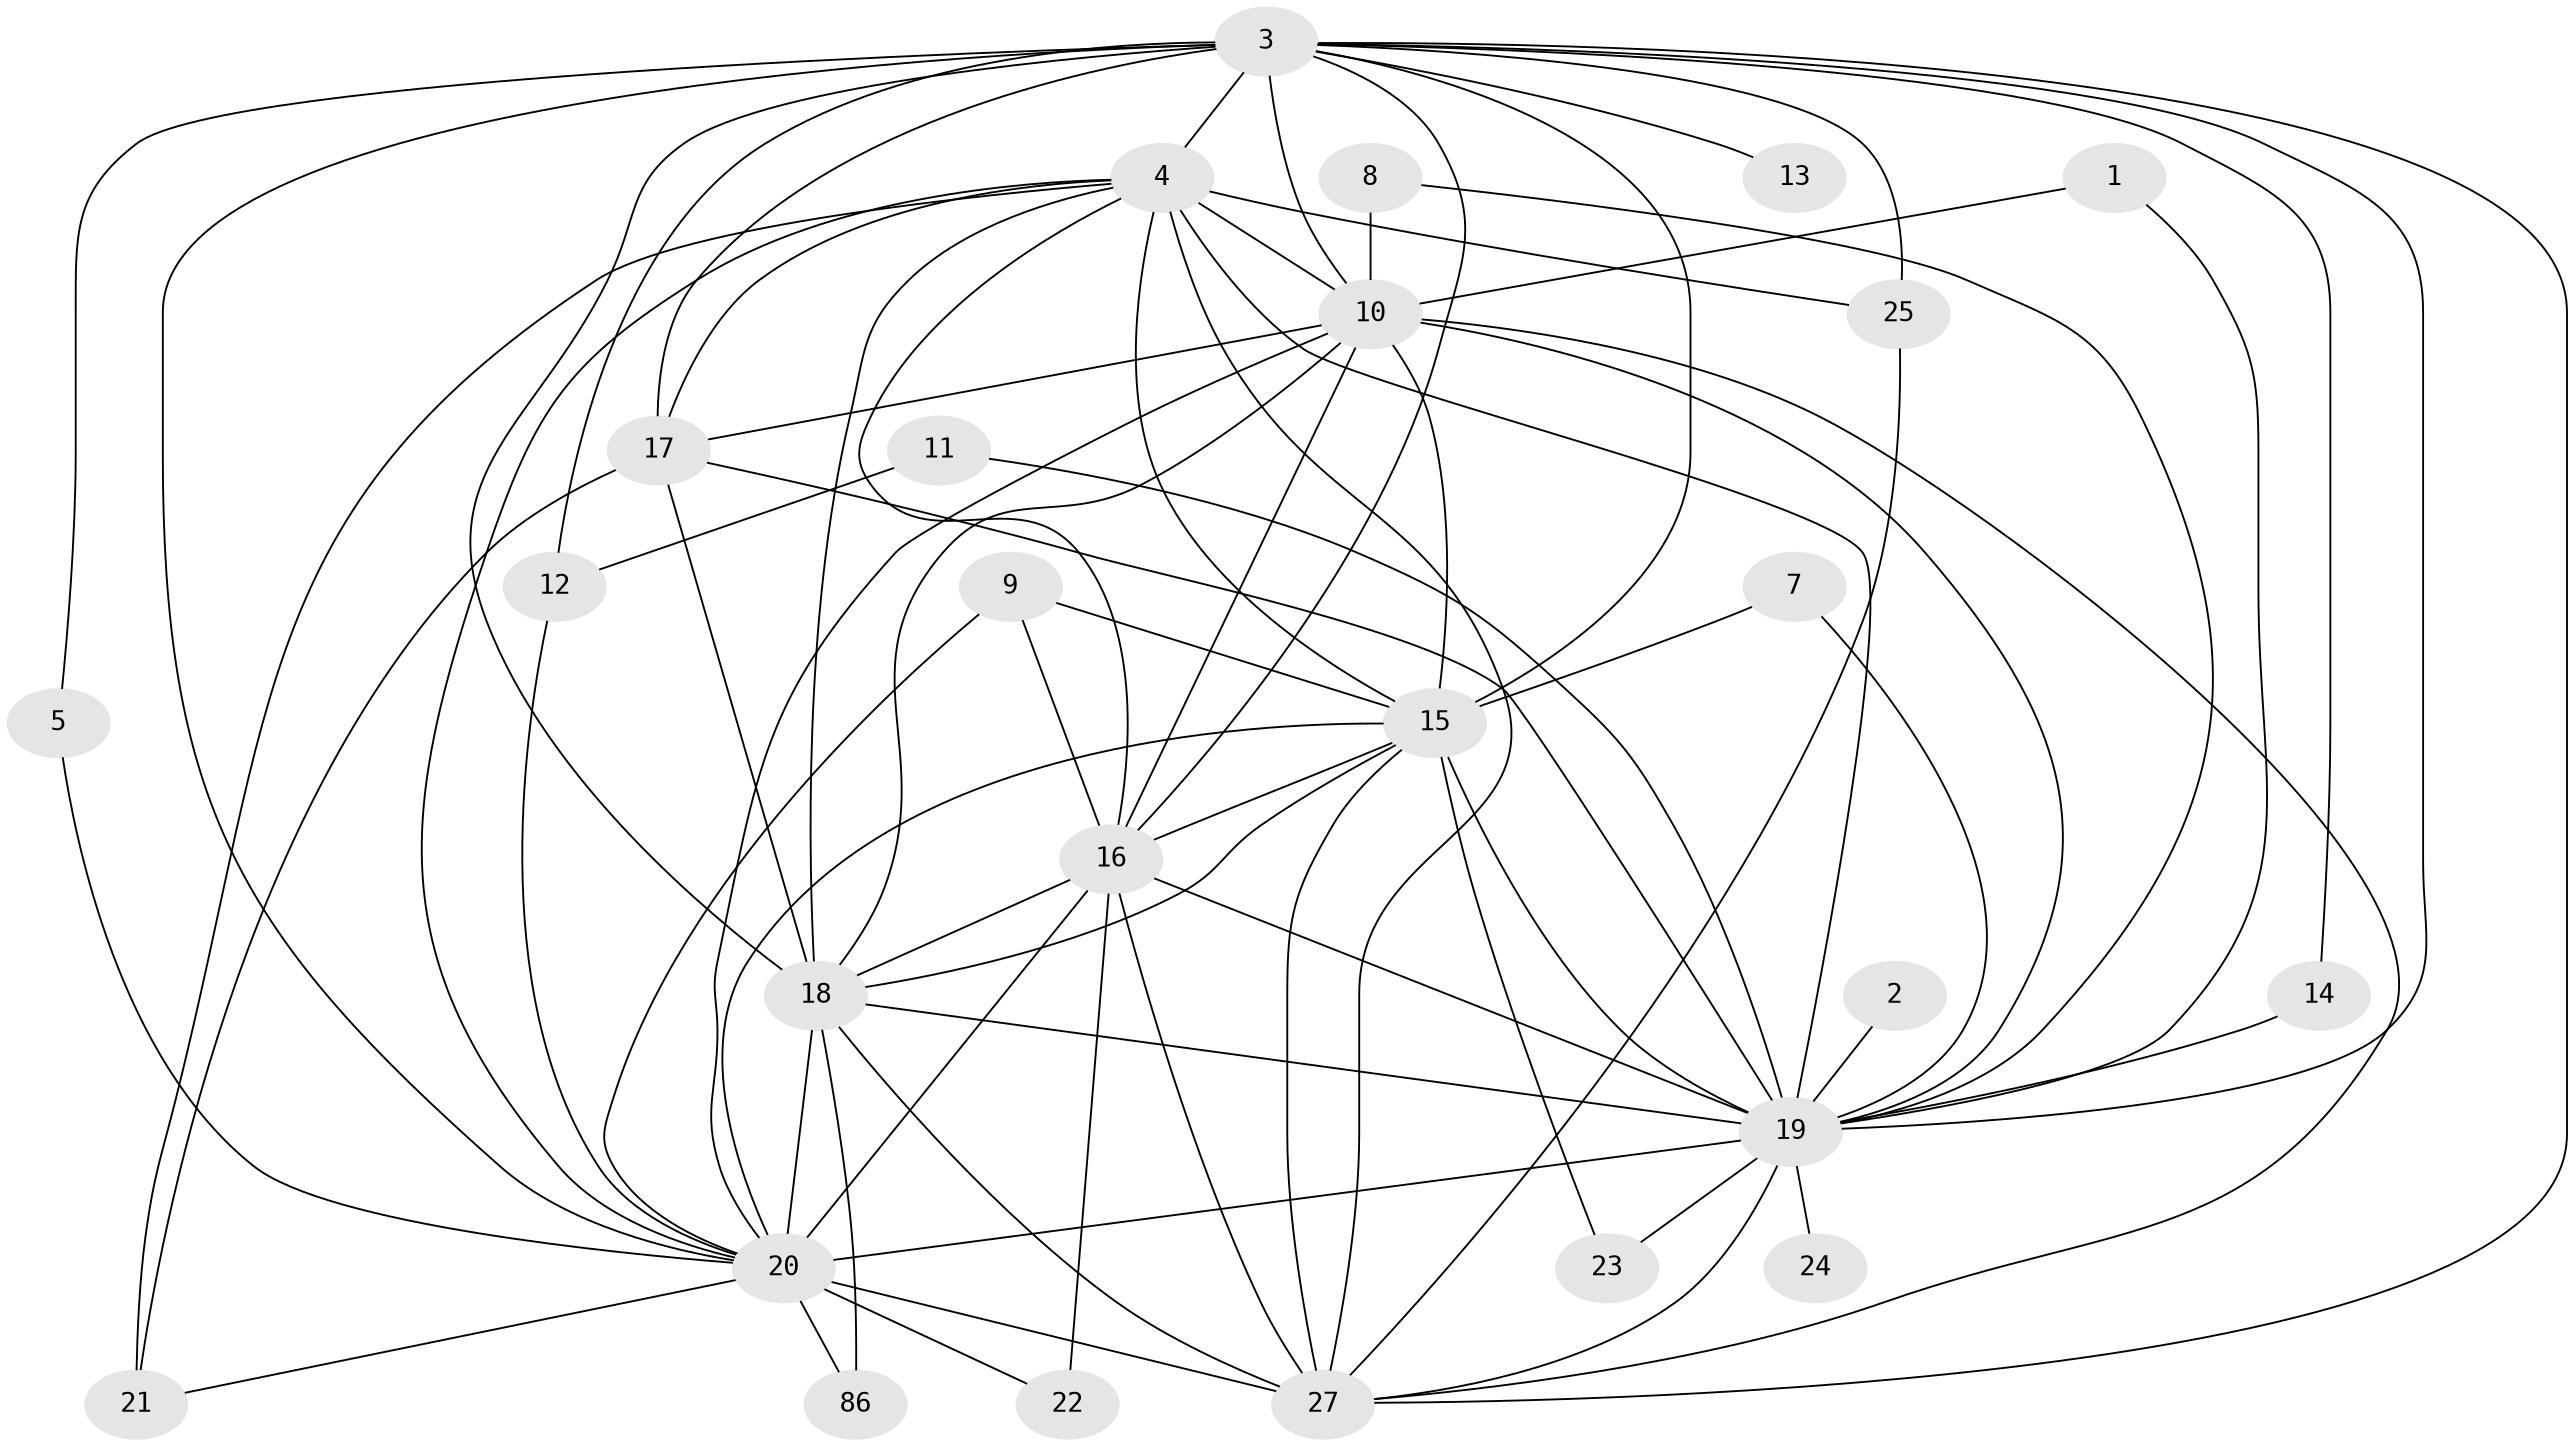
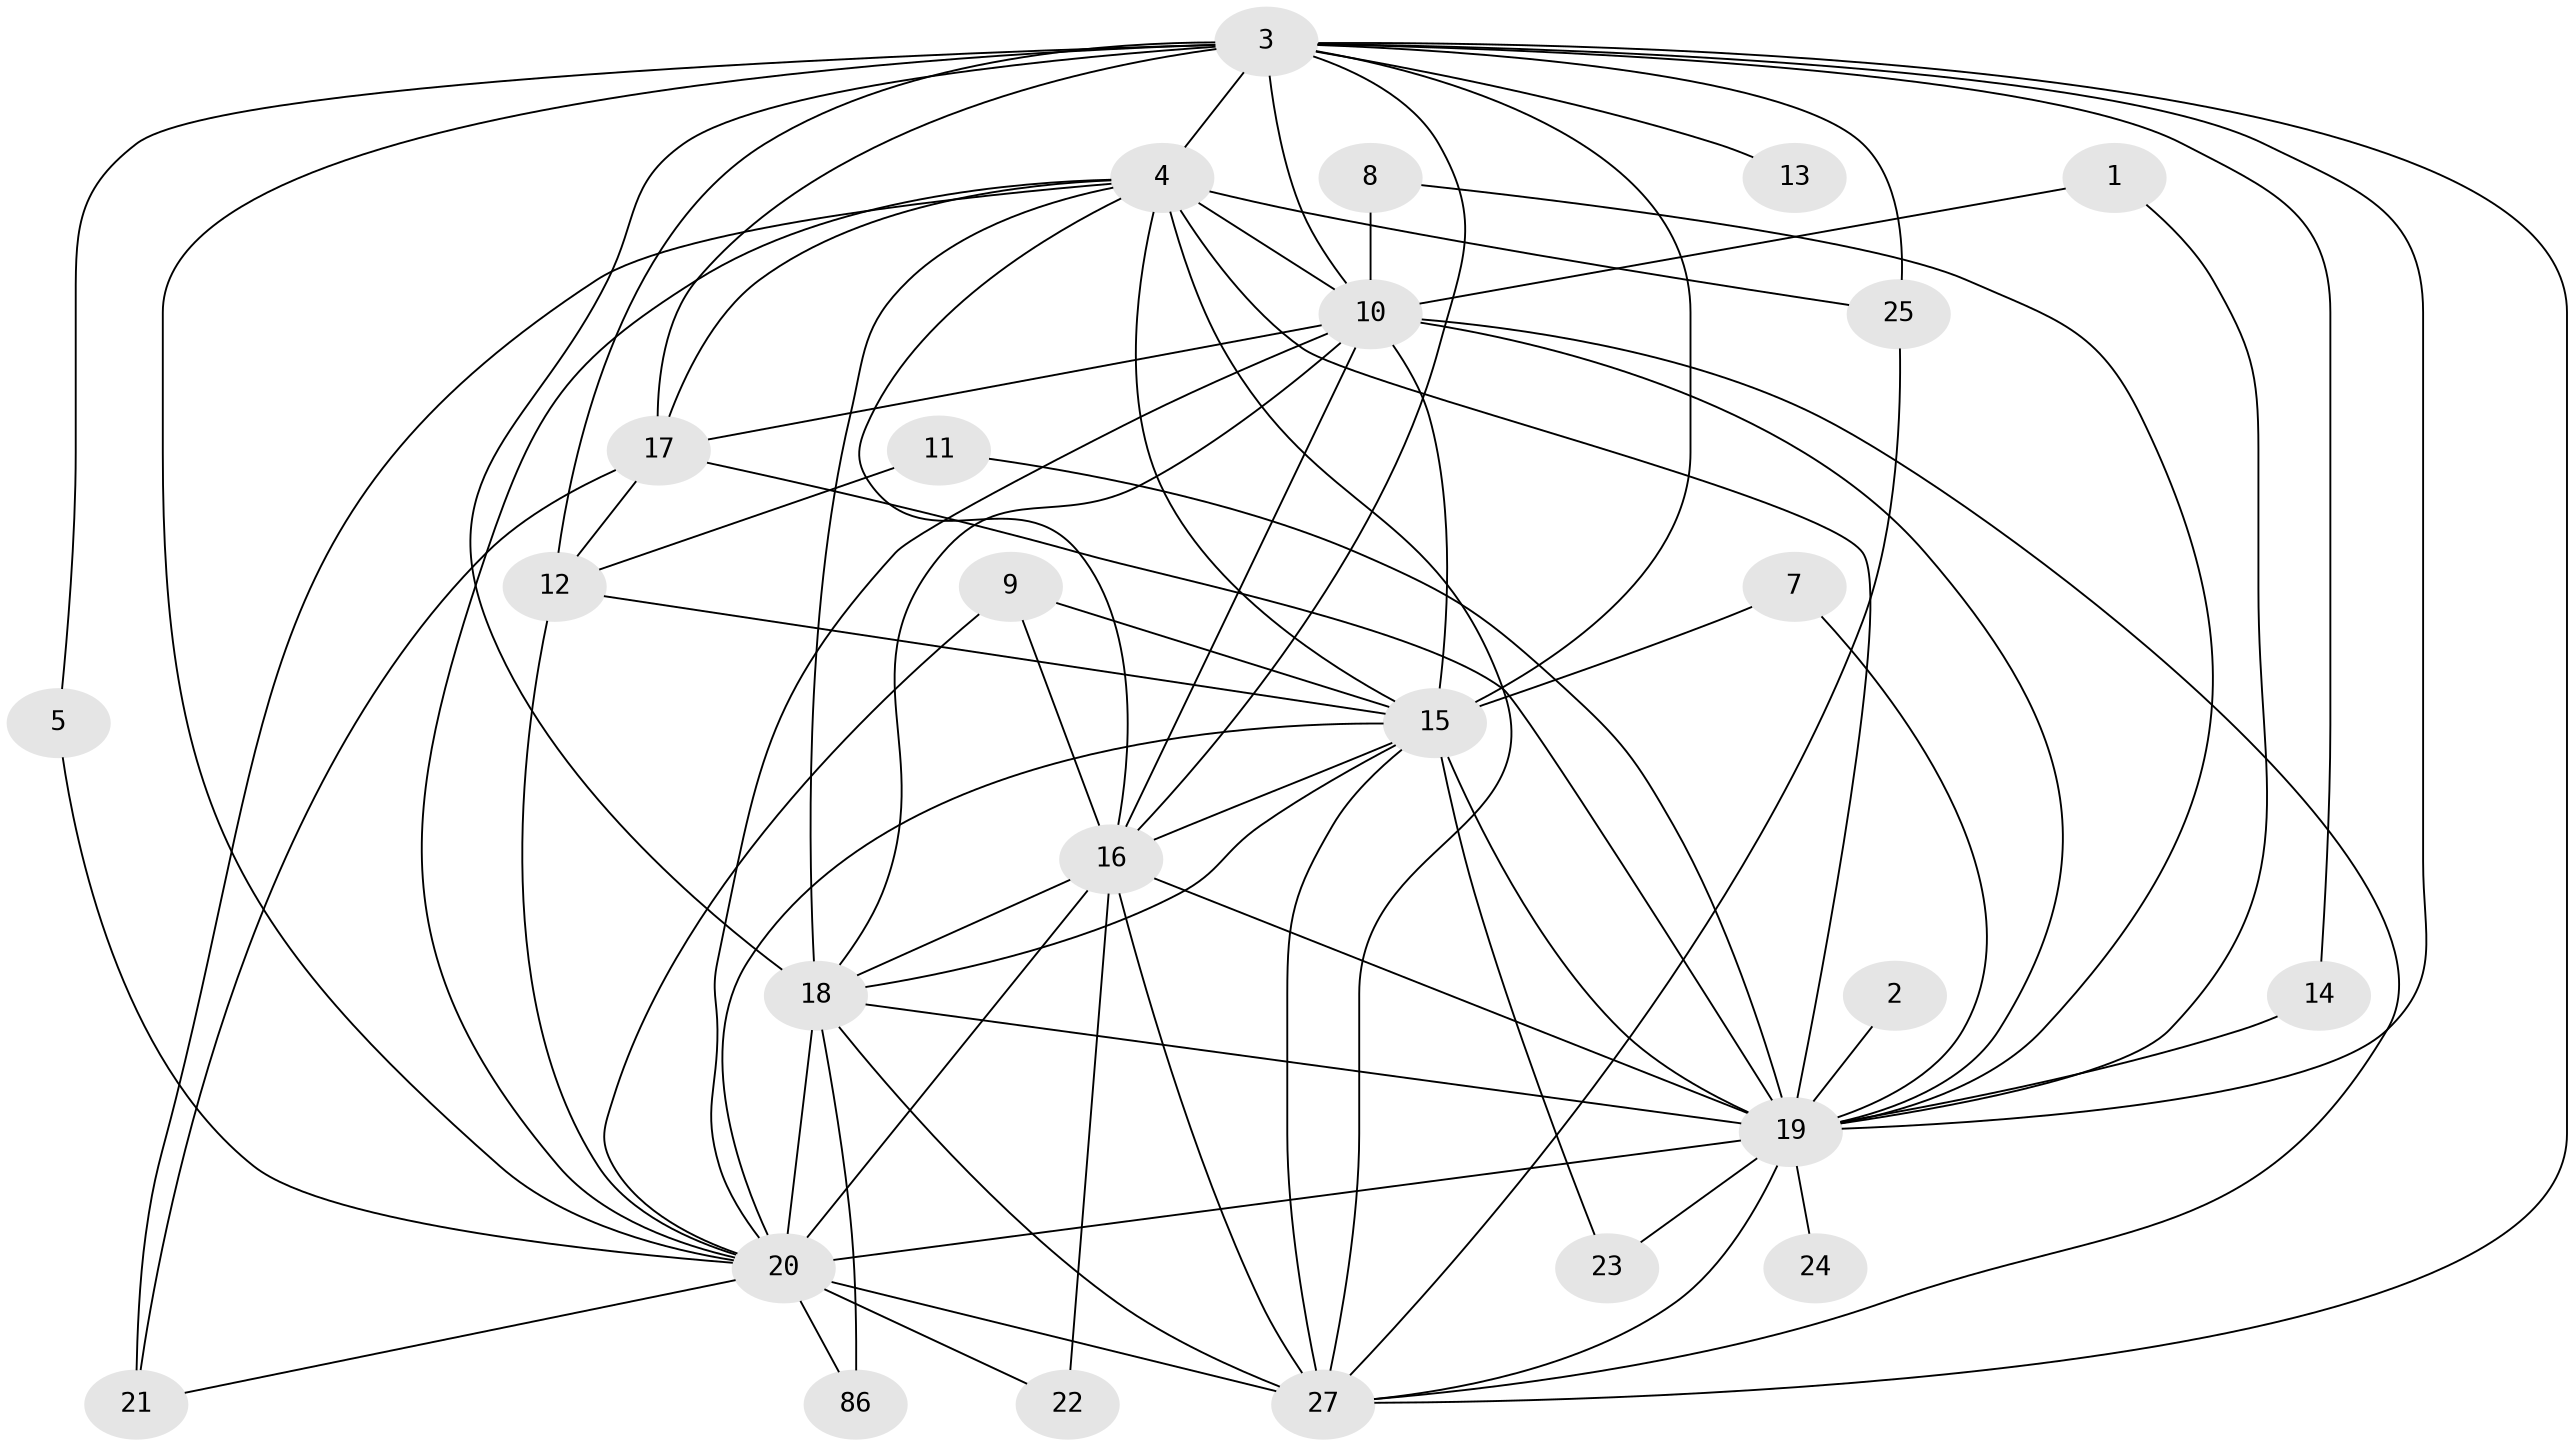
edge "12" -- "15": added
edge "17" -- "18": now "17" -- "12"
